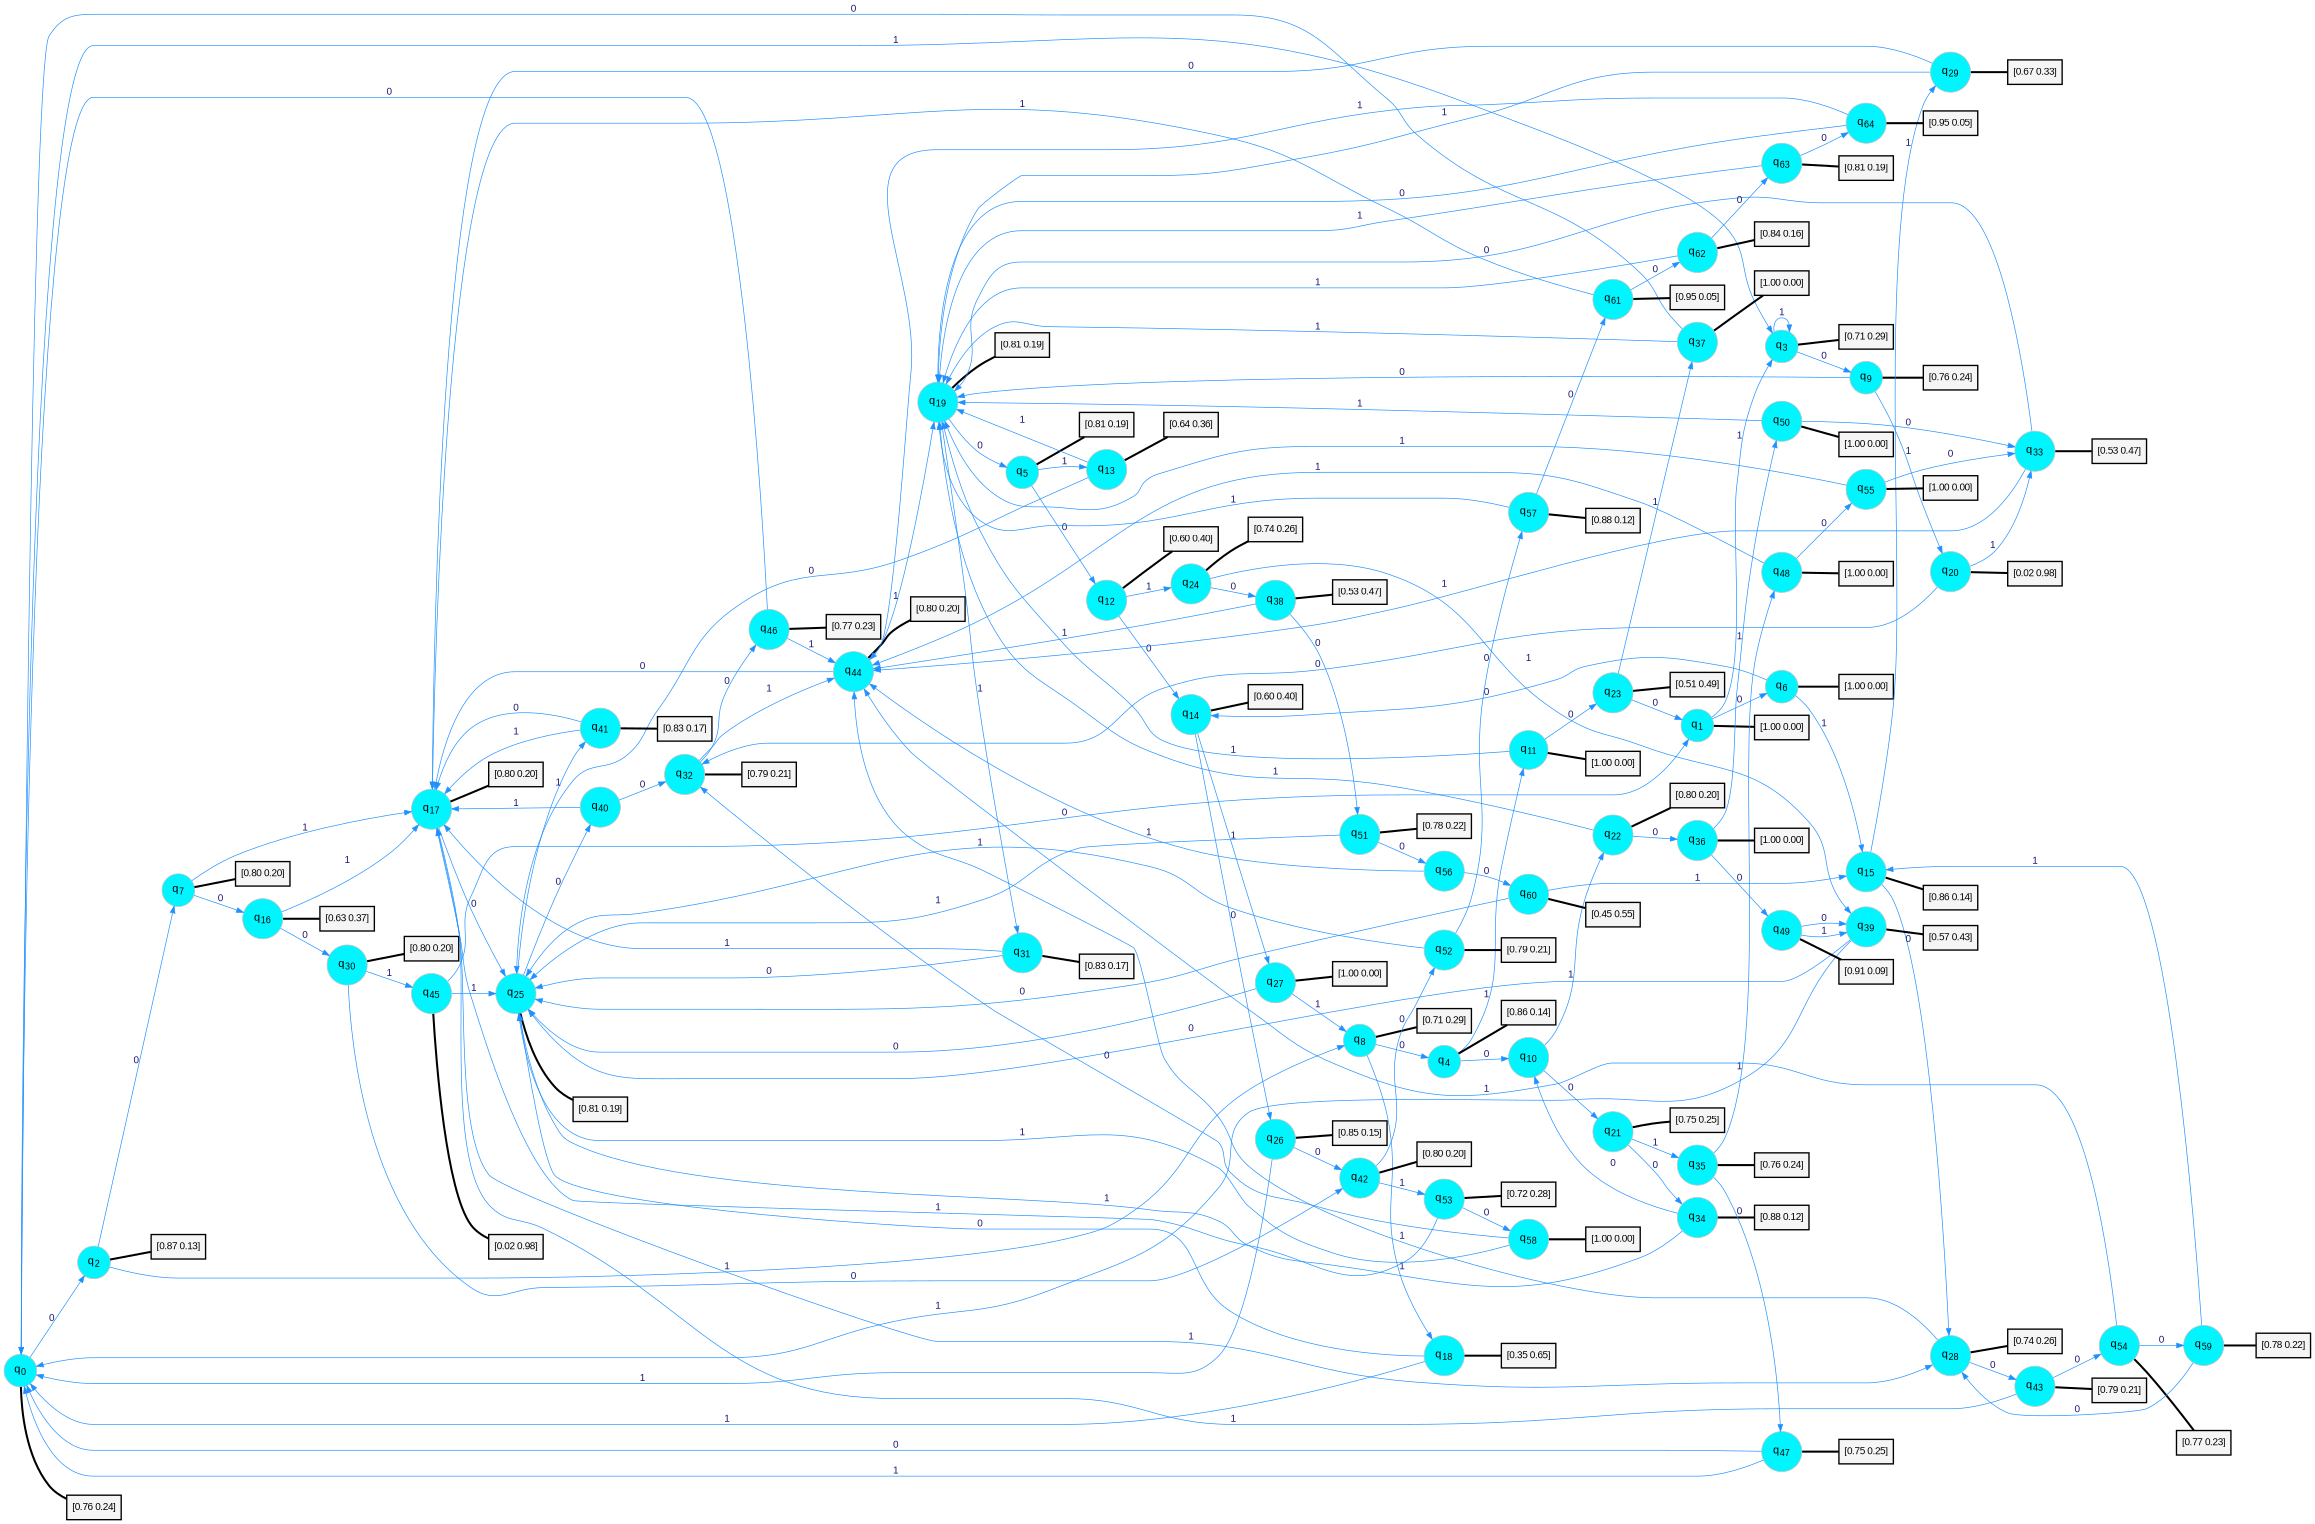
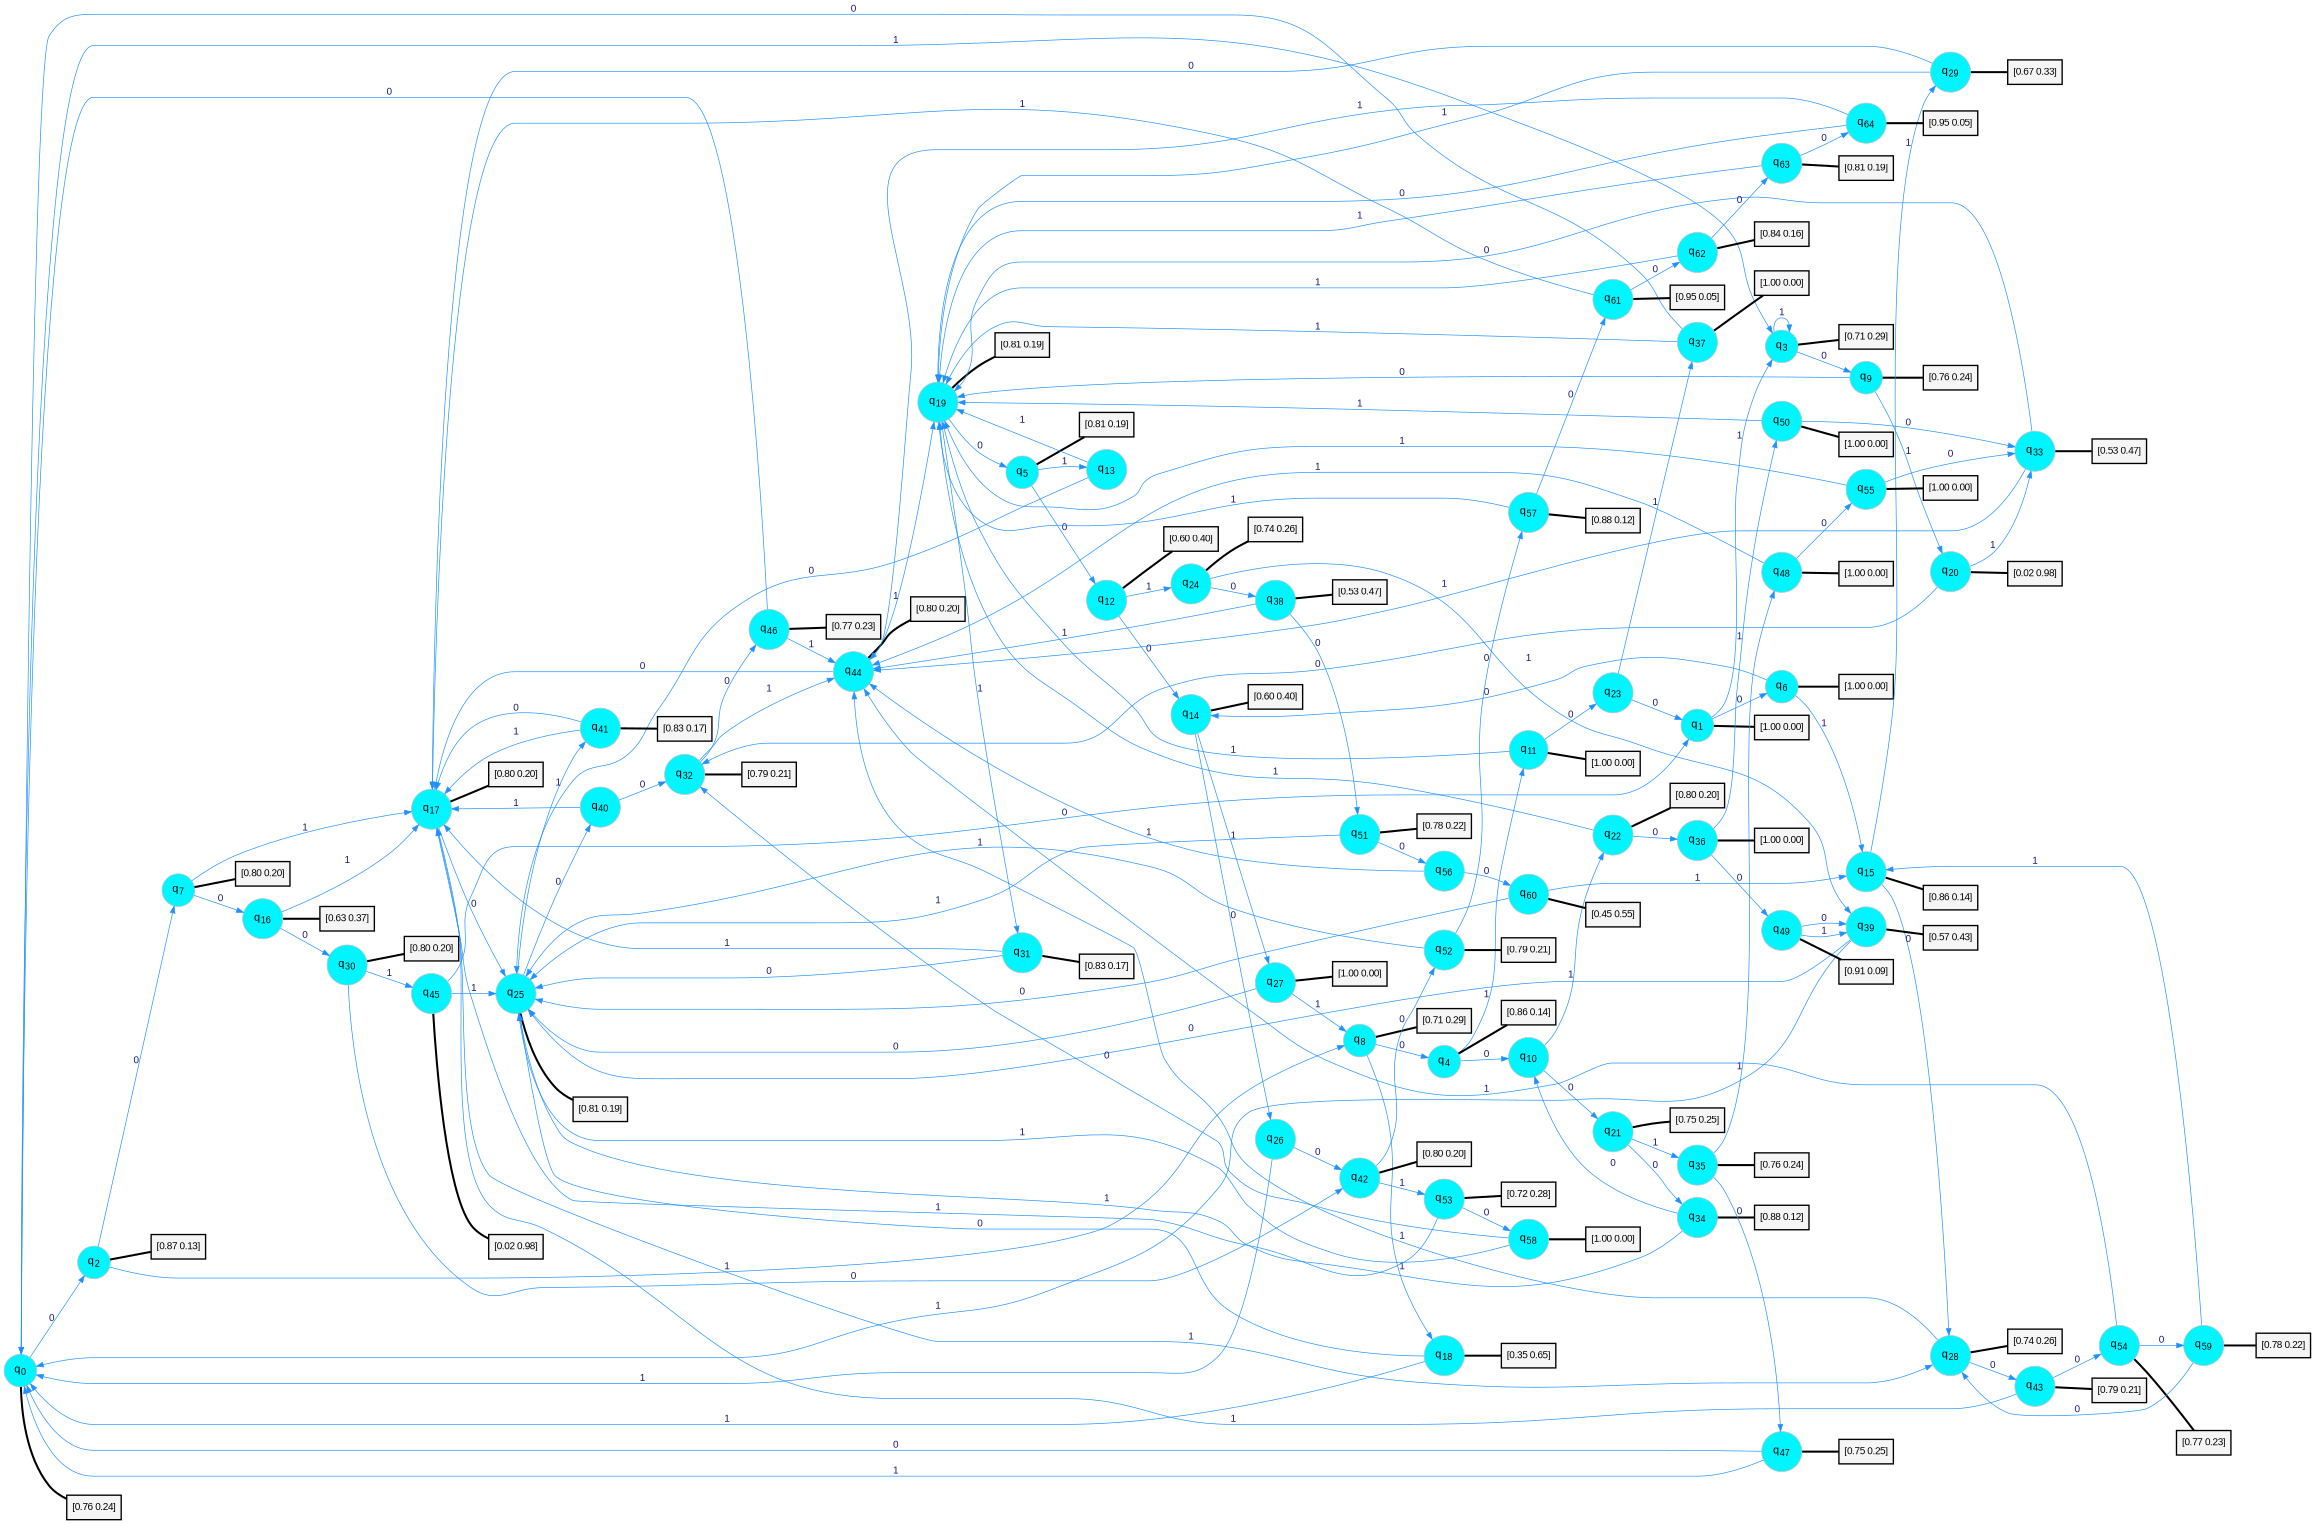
node "[0.64 0.36]": removed
node "[0.51 0.49]": removed
node "[0.85 0.15]": removed
